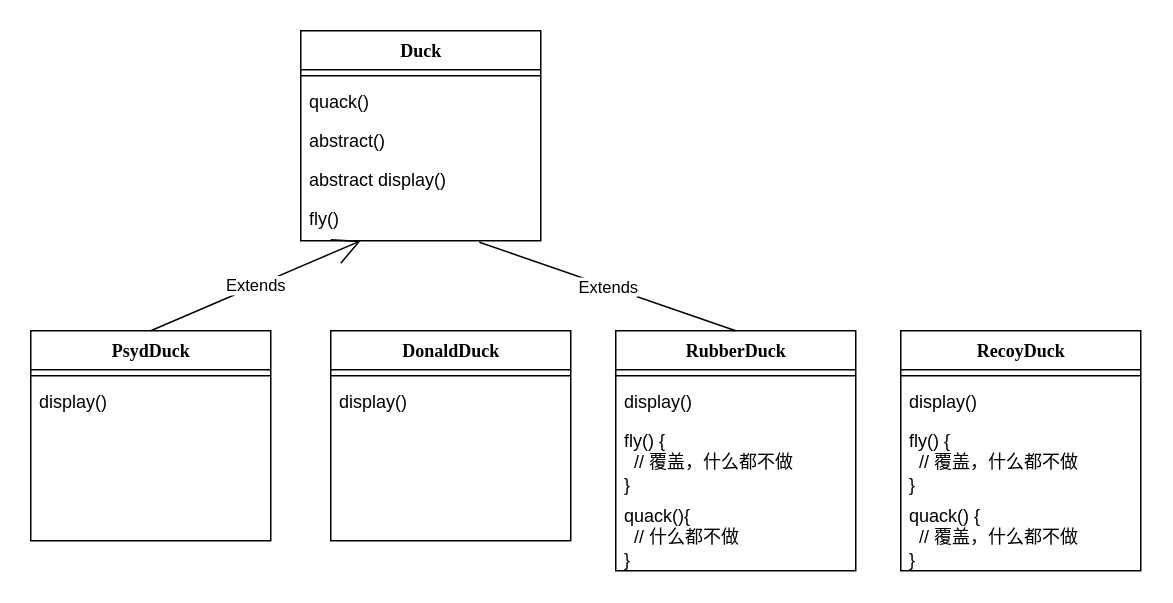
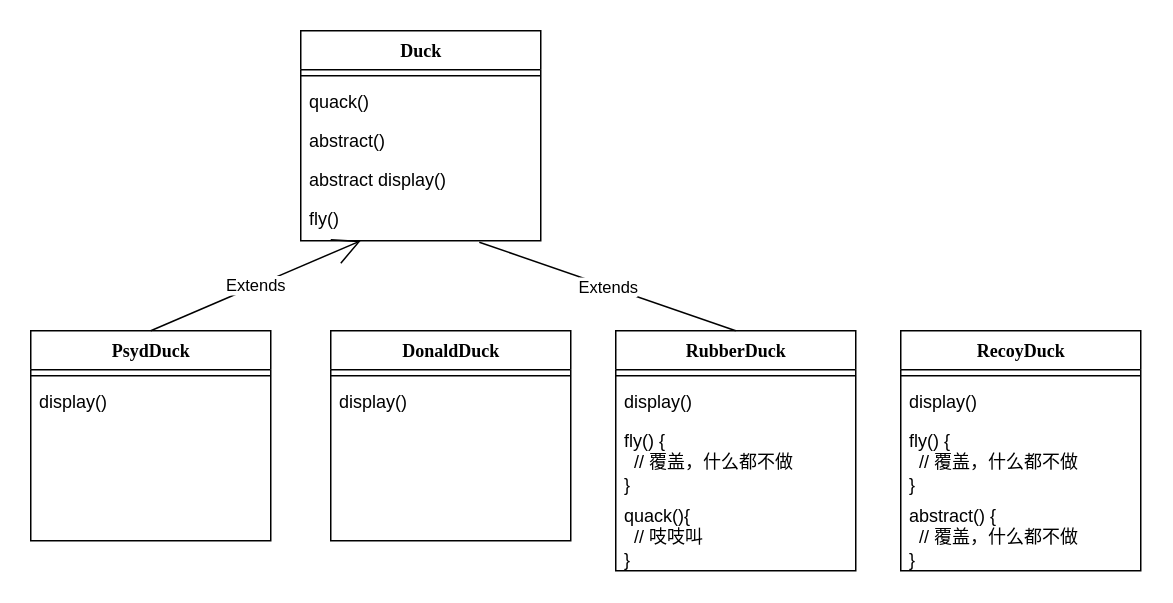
node "quack(){ // 什么都不做 }": label "quack(){ // 什么都不做 }" -> "quack(){ // 吱吱叫 }"
node "quack() { // 覆盖，什么都不做 }": label "quack() { // 覆盖，什么都不做 }" -> "abstract() { // 覆盖，什么都不做 }"
